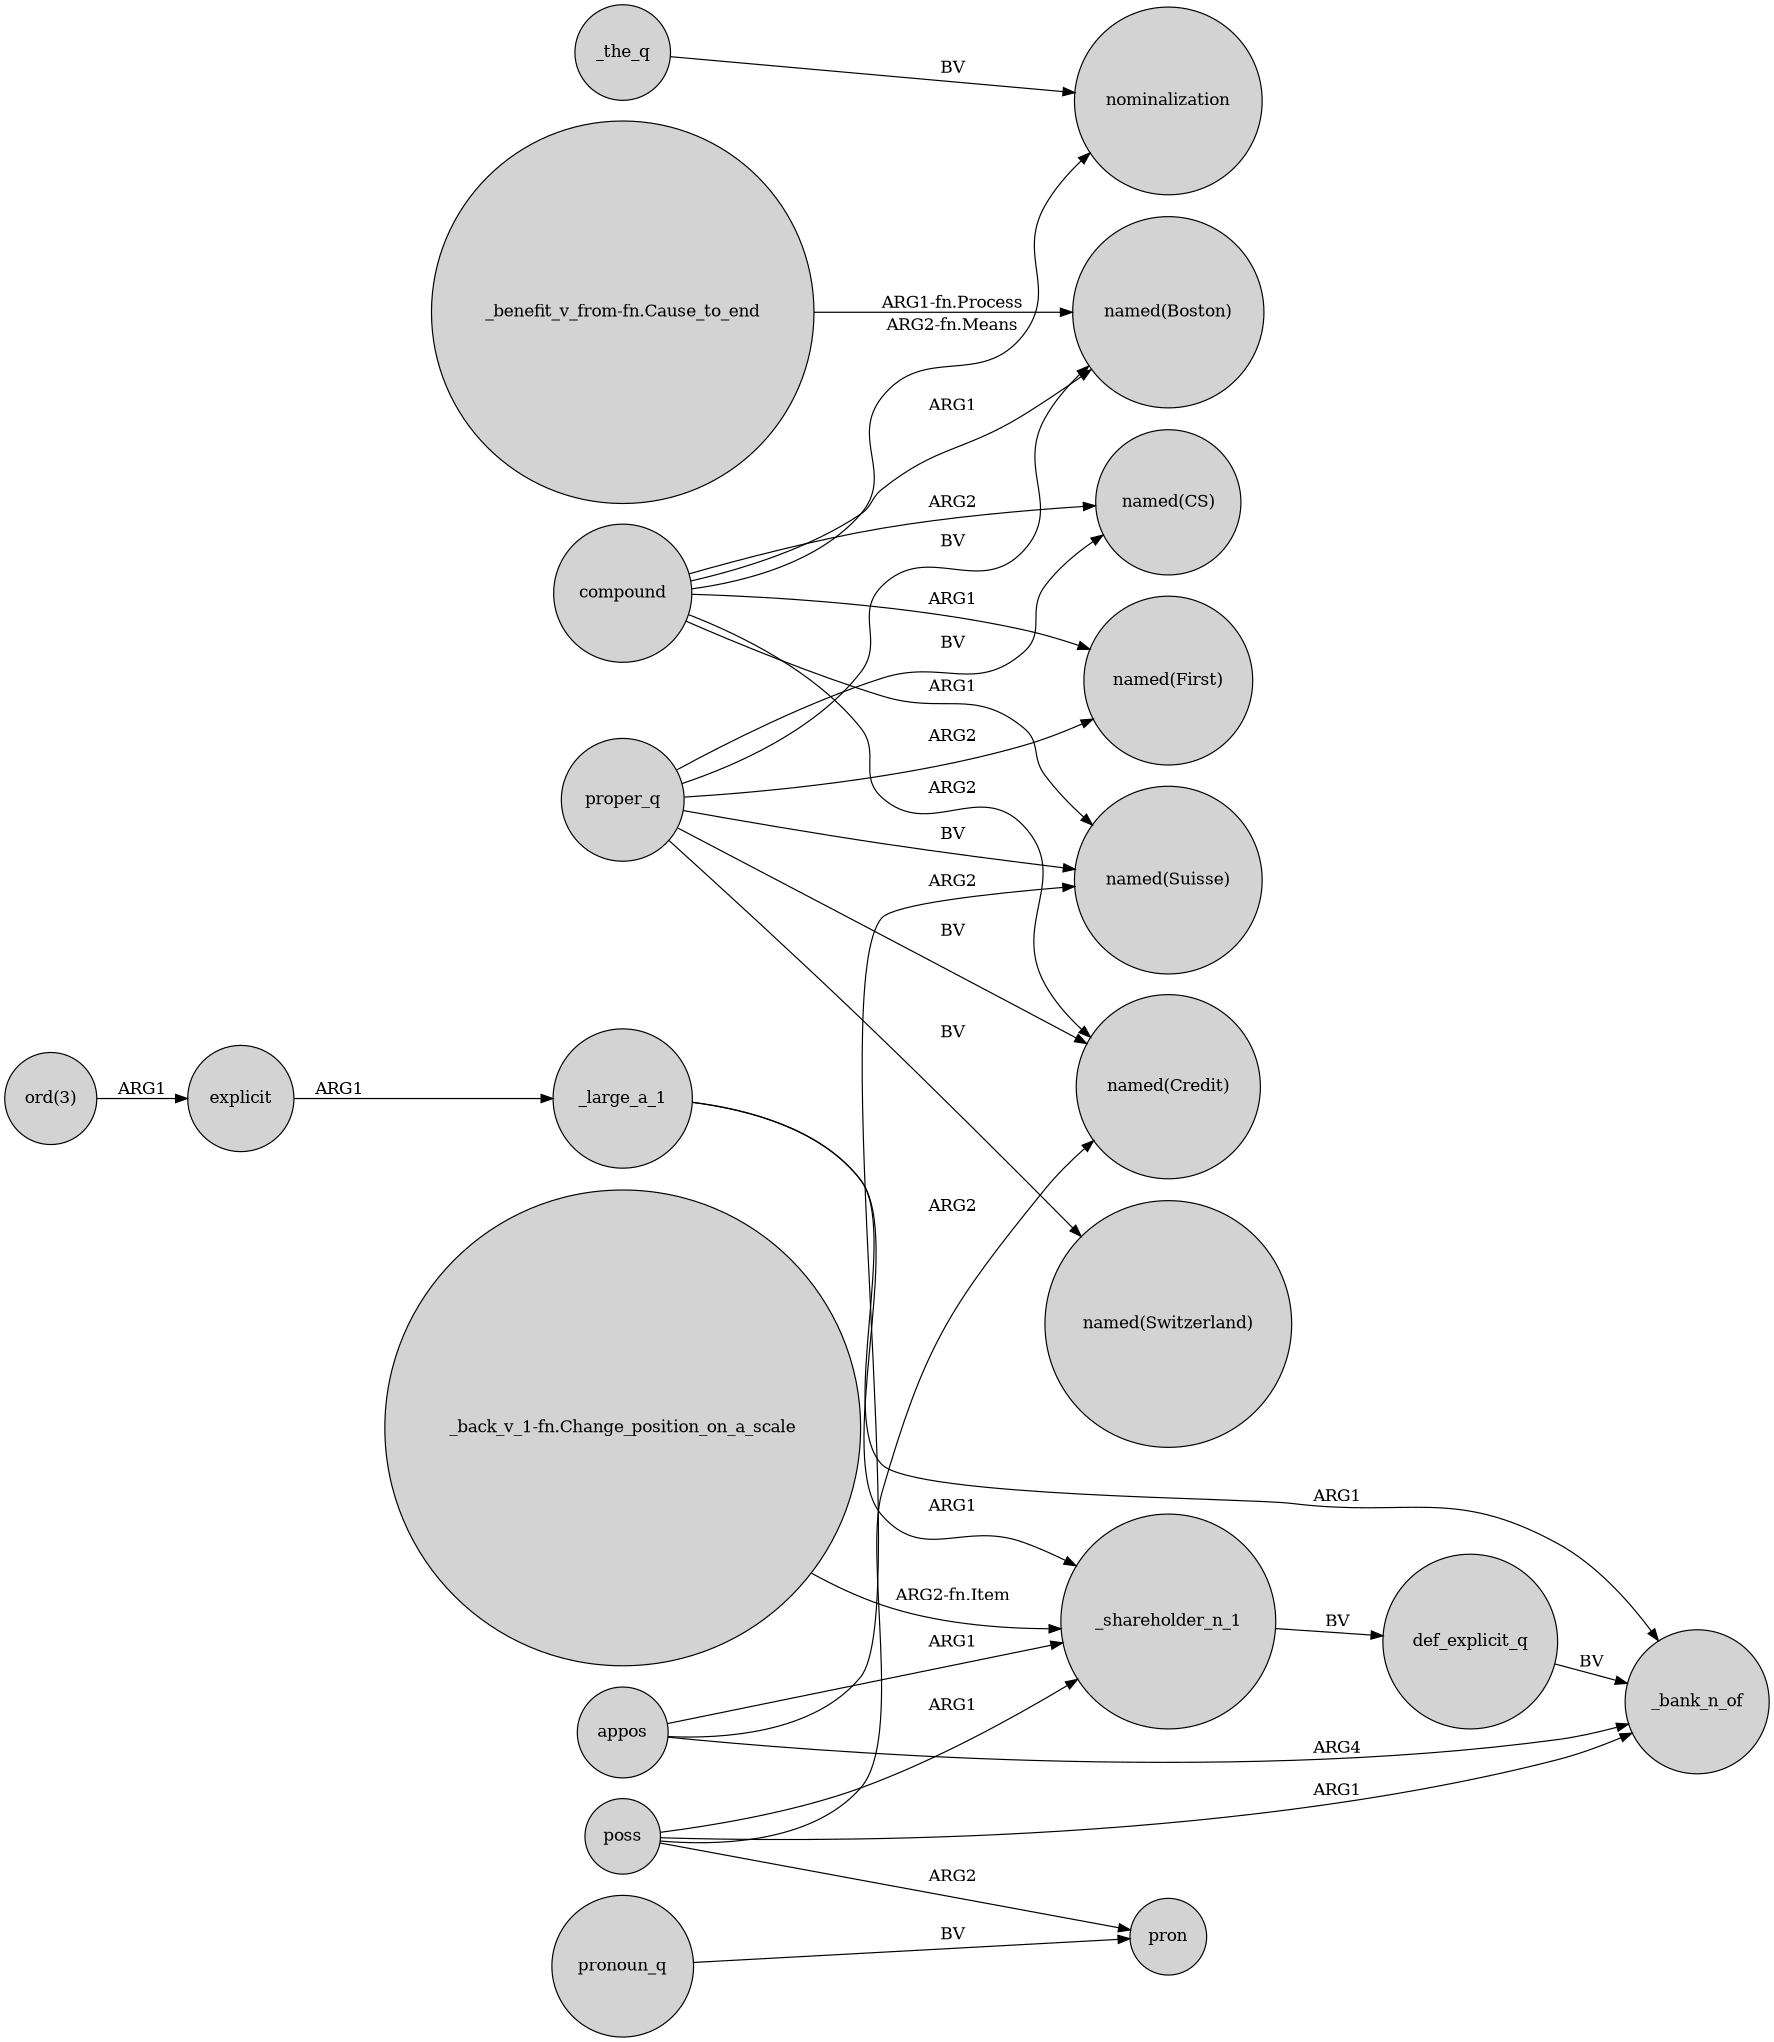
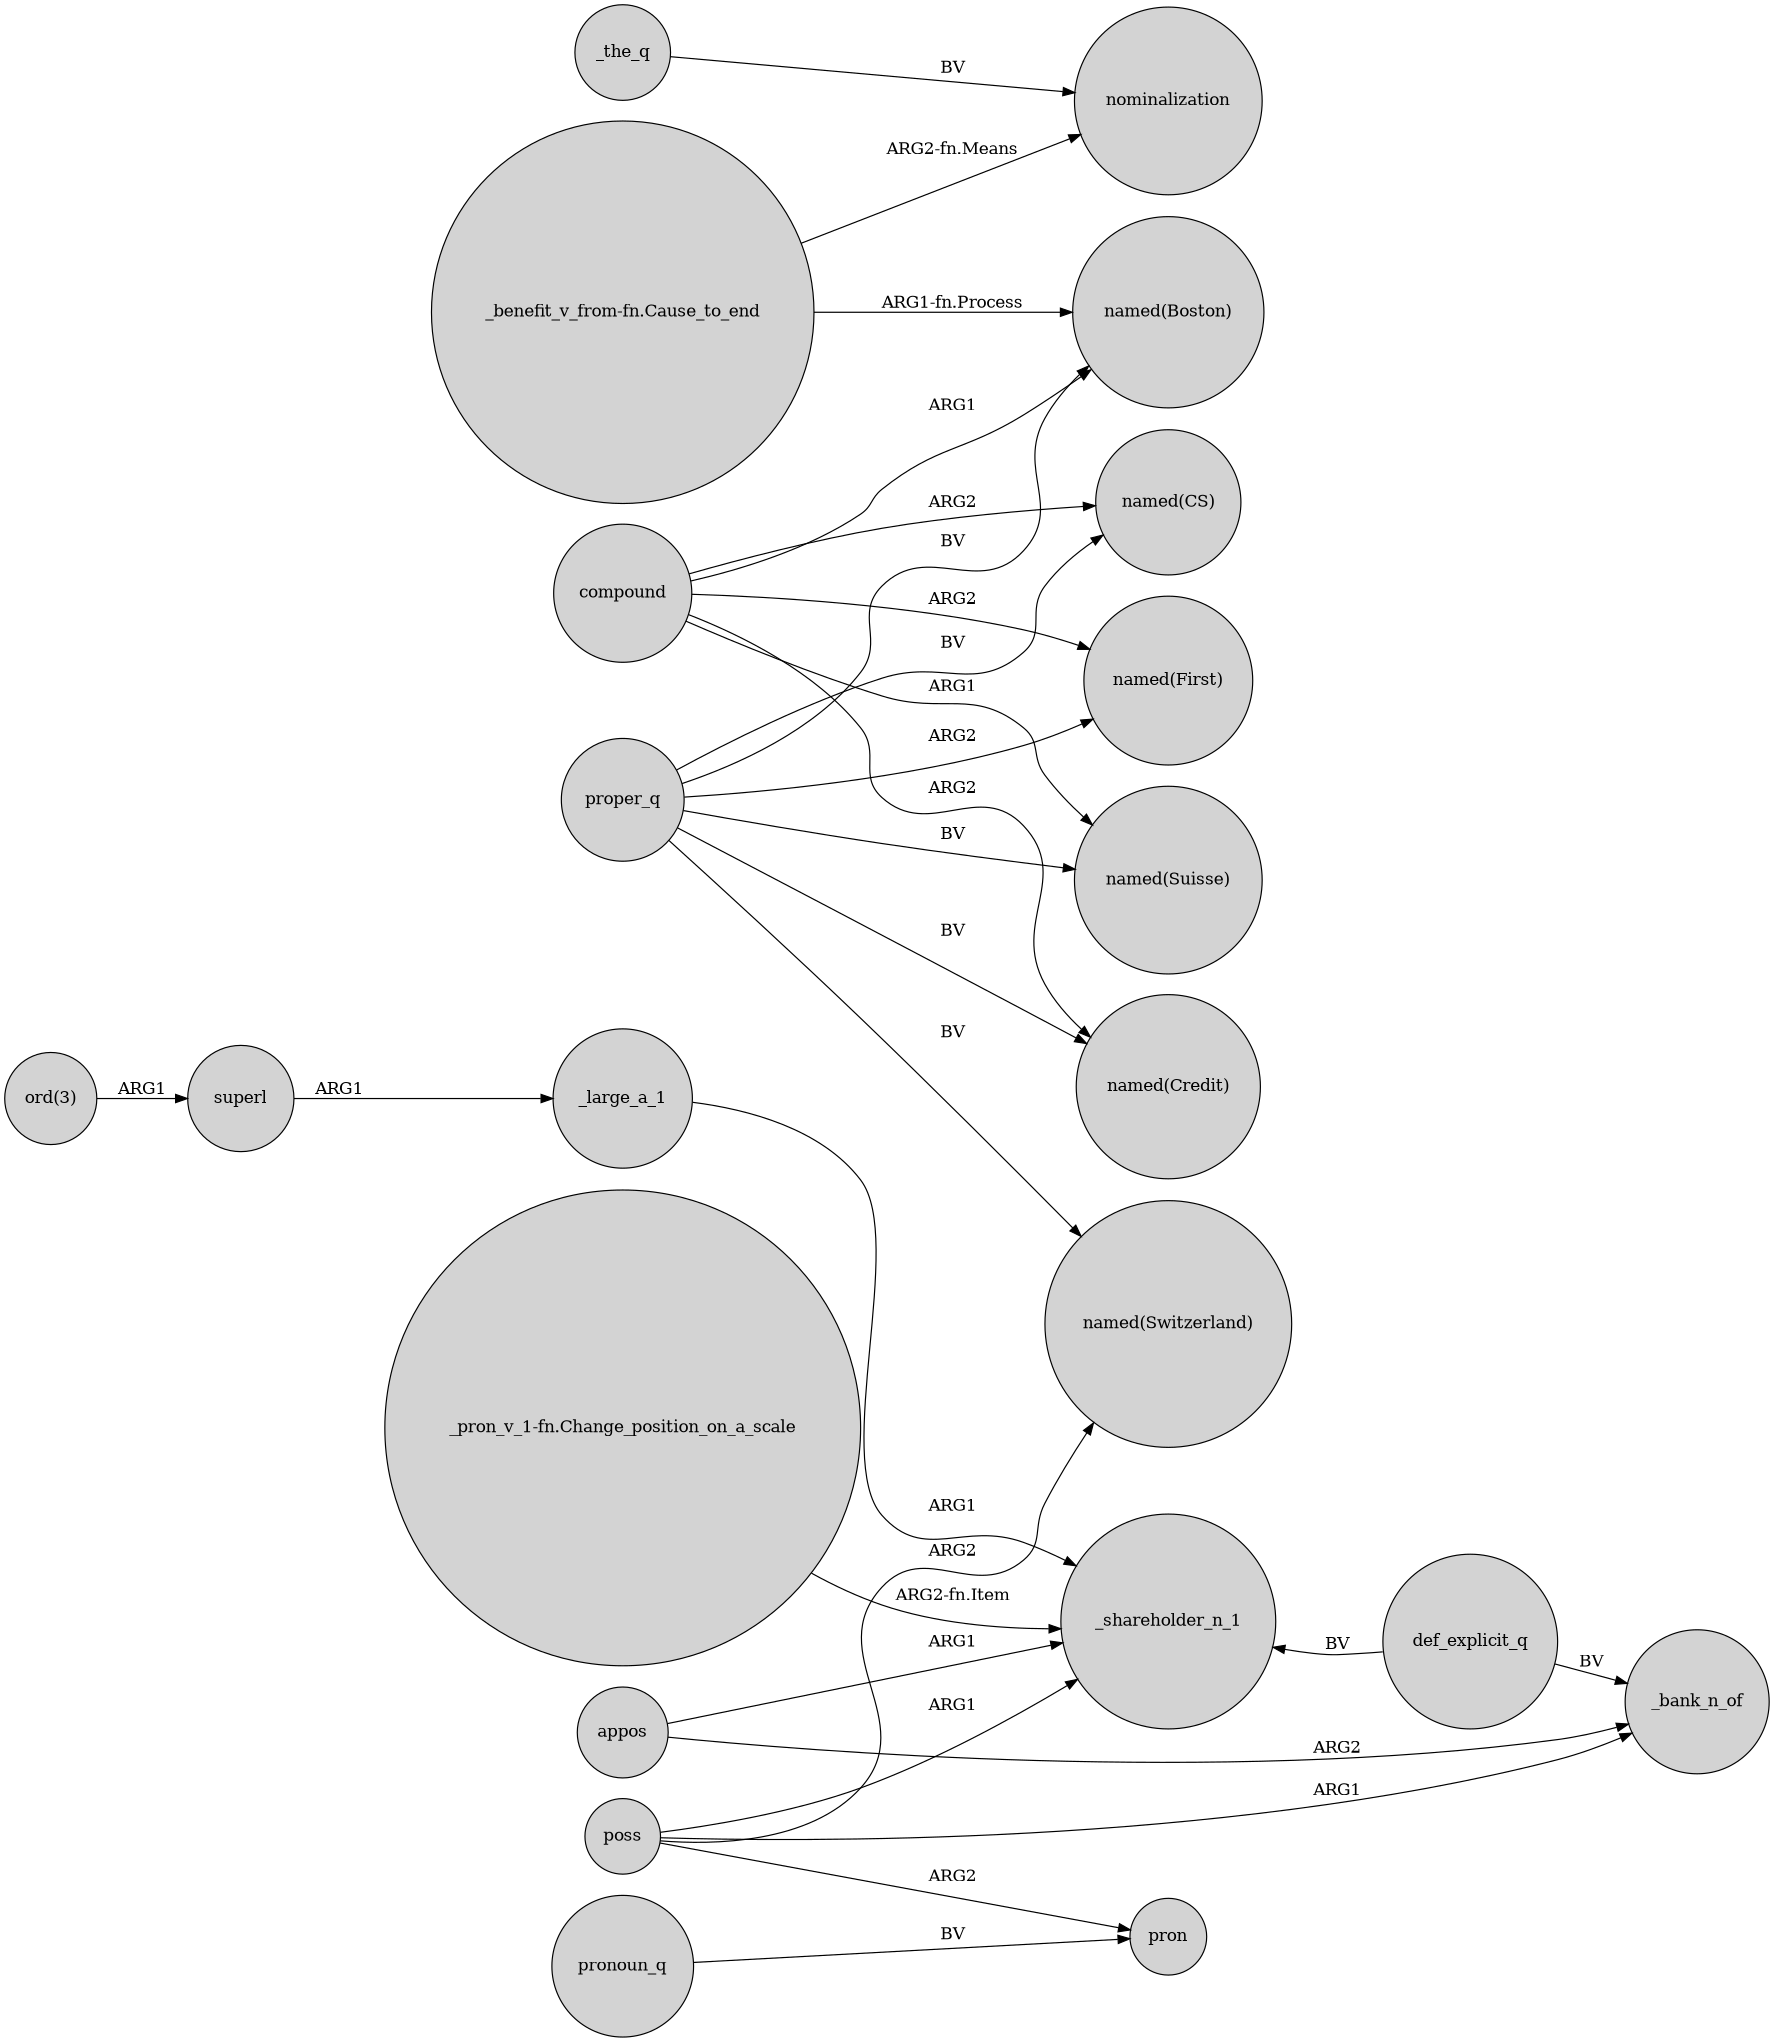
edge "compound" -> "nominalization": now "_benefit_v_from-fn.Cause_to_end" -> "nominalization"
edge "compound" -> "named(First)": label "ARG1" -> "ARG2"
node "explicit": label "explicit" -> "superl"
edge "appos" -> "named(Suisse)": removed, label "ARG2"
node "_back_v_1-fn.Change_position_on_a_scale": label "_back_v_1-fn.Change_position_on_a_scale" -> "_pron_v_1-fn.Change_position_on_a_scale"
edge "poss" -> "named(Credit)": now "poss" -> "named(Switzerland)"
edge "_large_a_1" -> "_bank_n_of": removed, label "ARG1"
edge "_shareholder_n_1" -> "def_explicit_q": reversed
edge "appos" -> "_bank_n_of": label "ARG4" -> "ARG2"
